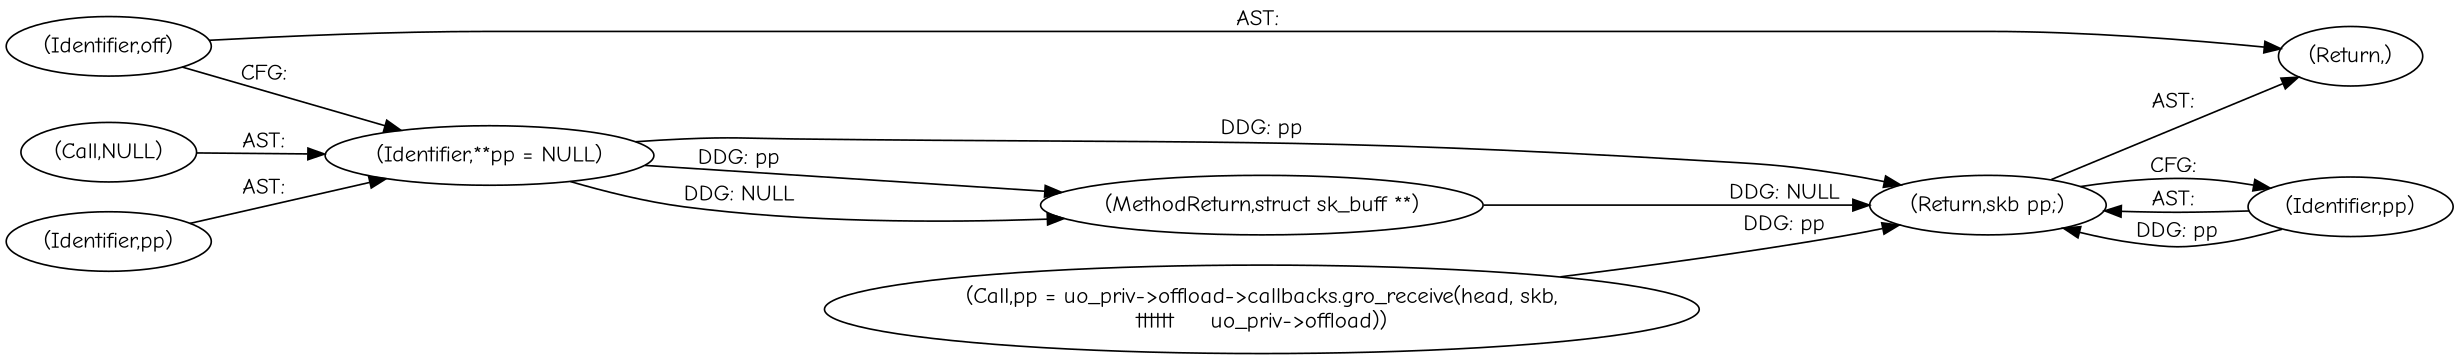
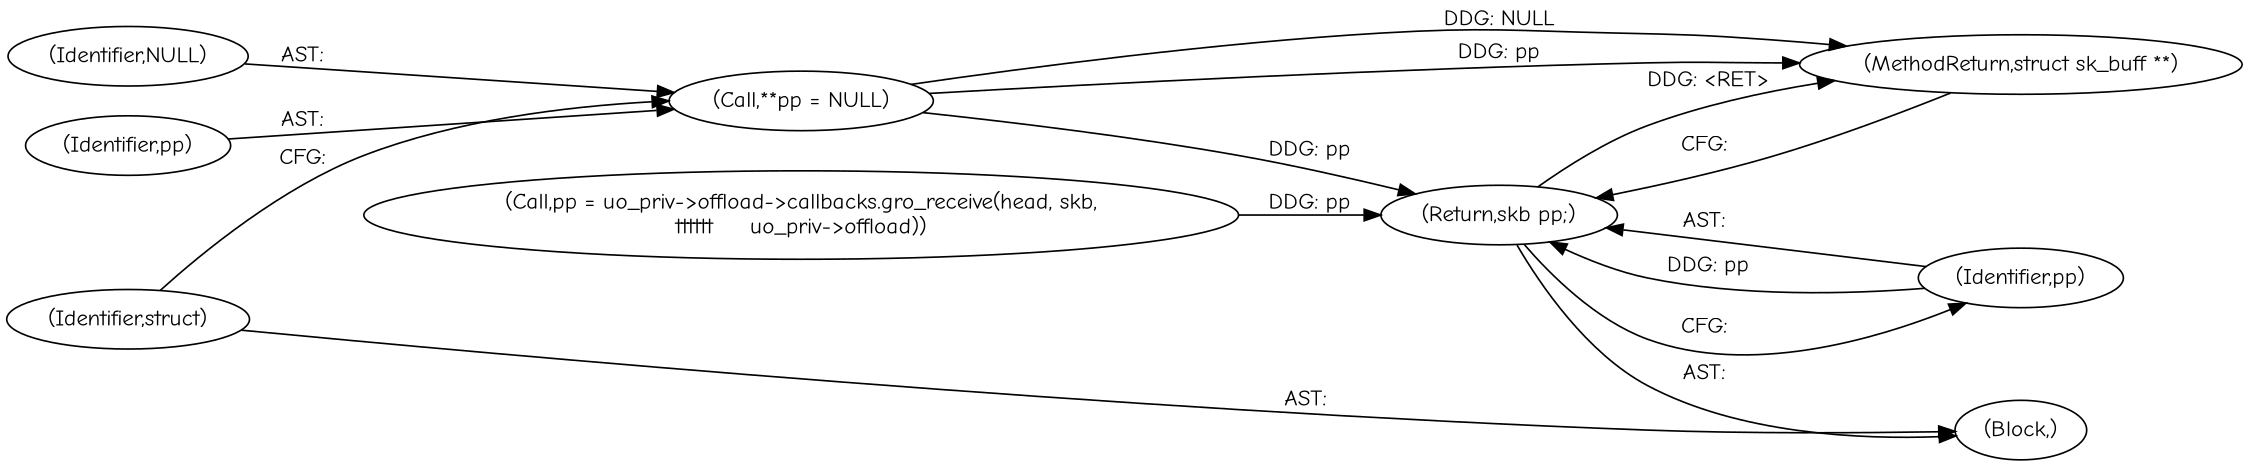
node "(Identifier,off)": label "(Identifier,off)" -> "(Identifier,struct)"
node "(Return,)": label "(Return,)" -> "(Block,)"
edge "(Return,skb pp;)" -> "(MethodReturn,struct sk_buff **)": added, label "DDG: <RET>"
node "(Call,NULL)": label "(Call,NULL)" -> "(Identifier,NULL)"
node "(Identifier,**pp = NULL)": label "(Identifier,**pp = NULL)" -> "(Call,**pp = NULL)"
edge "(MethodReturn,struct sk_buff **)" -> "(Return,skb pp;)": label "DDG: NULL" -> "CFG: "
